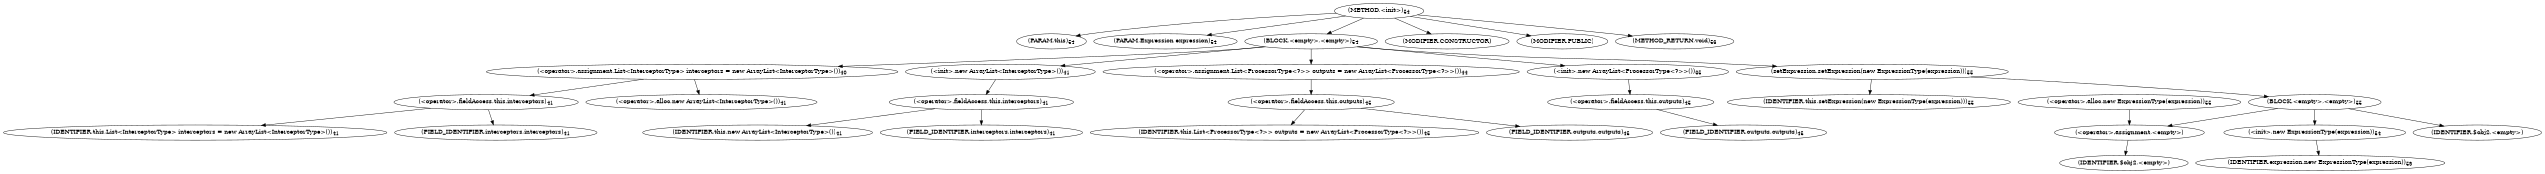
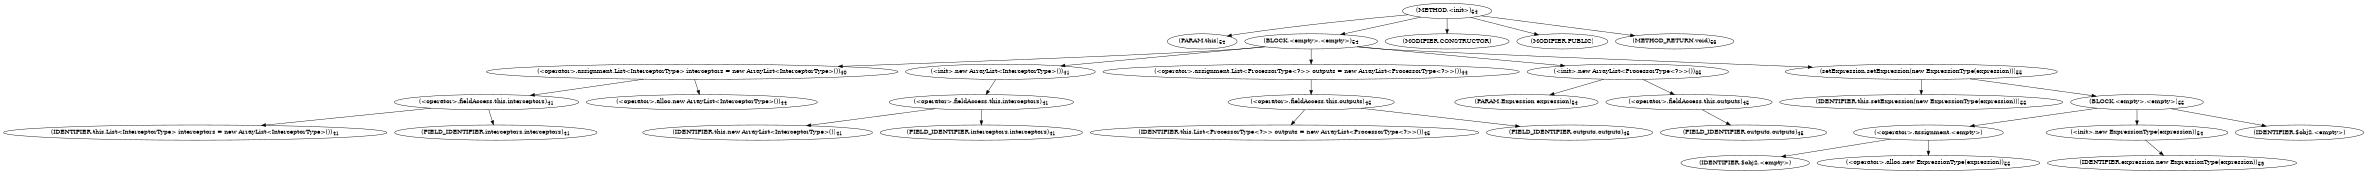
edge "(METHOD,<init>)" -> "(PARAM,Expression expression)": now "(<init>,new ArrayList<ProcessorType<?>>())" -> "(PARAM,Expression expression)"
node "(<operator>.alloc,new ArrayList<InterceptorType>())": text "41" -> "44"
edge "(<operator>.alloc,new ExpressionType(expression))" -> "(<operator>.assignment,<empty>)": reversed
